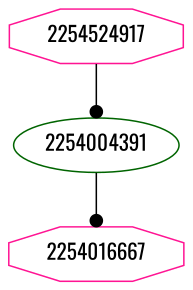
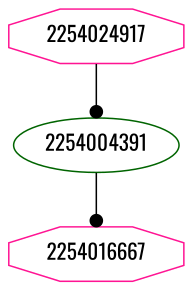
node "2254524917": label "2254524917" -> "2254024917"
